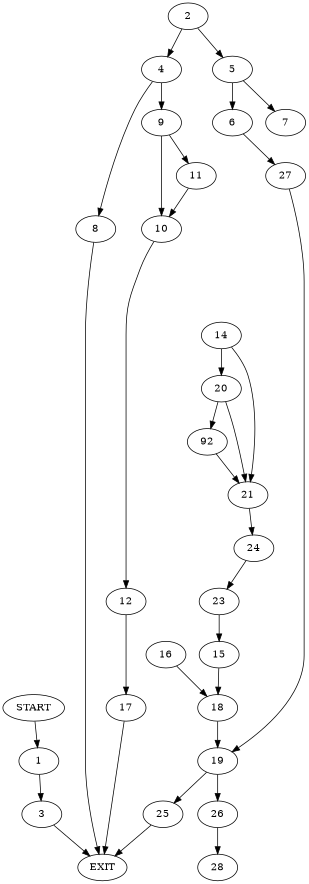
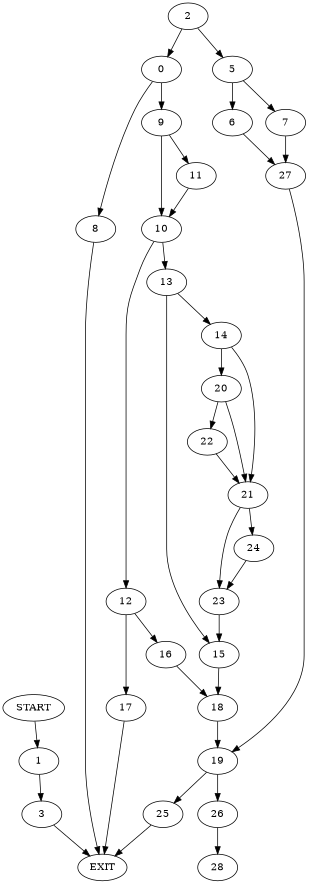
node "4": label "4" -> "0"
edge "7" -> "27": added
node "13": added
node "92": label "92" -> "22"
edge "21" -> "23": added
edge "12" -> "16": added
